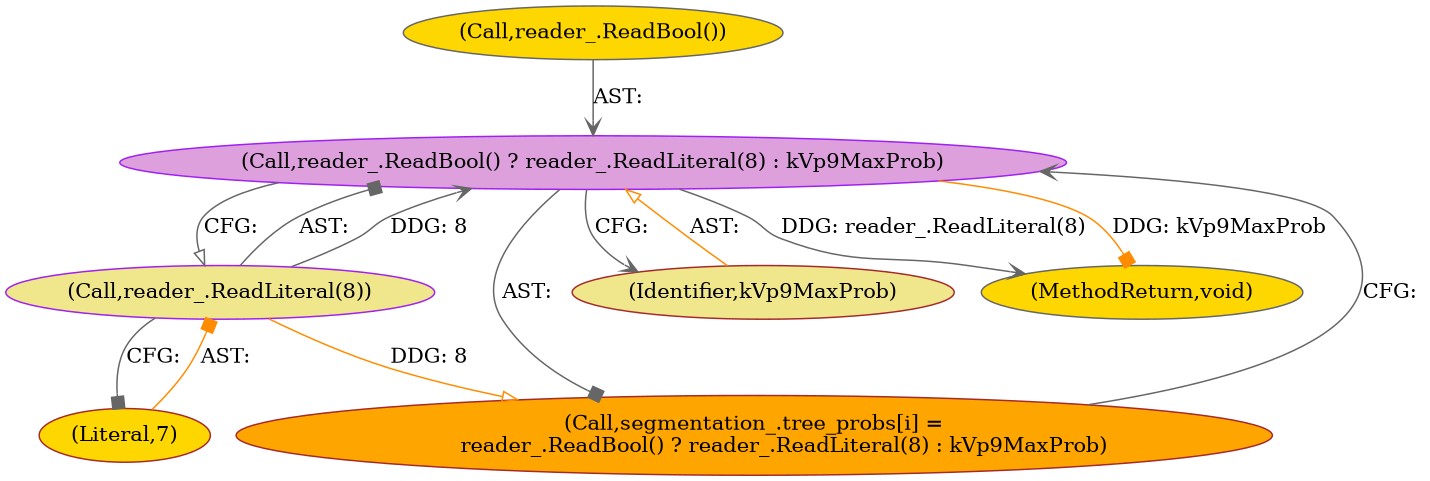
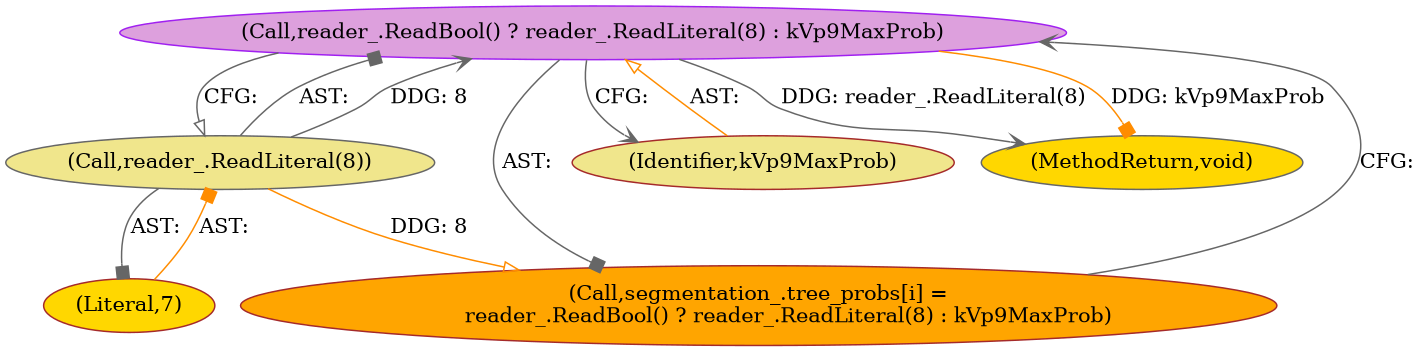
node "(Call,reader_.ReadBool())": removed
node "(Call,reader_.ReadLiteral(8))": color purple -> gray40
edge "(Call,reader_.ReadLiteral(8))" -> "(Literal,7)": label "CFG: " -> "AST: "
